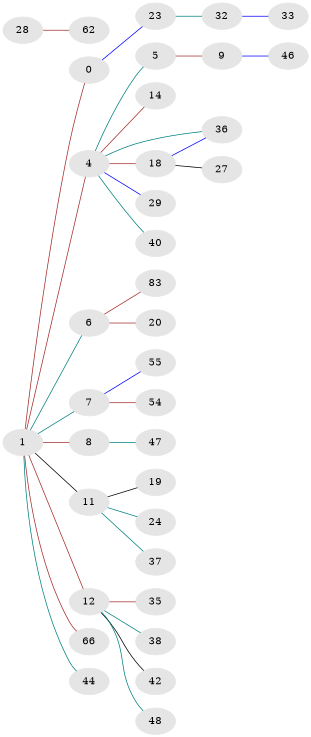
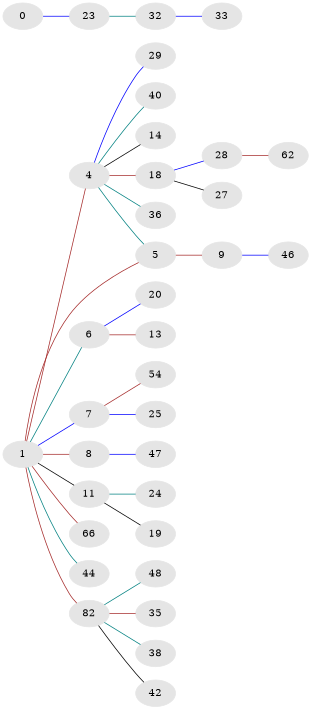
edge "14" -- "4": color brown -> black
edge "36" -- "18": now "28" -- "18"
edge "0" -- "1": now "5" -- "1"
node "83": label "83" -> "13"
edge "6" -- "20": color brown -> blue
node "55": label "55" -> "25"
edge "7" -- "1": color teal -> blue
edge "8" -- "47": color teal -> blue
node "37": removed
node "12": label "12" -> "82"
